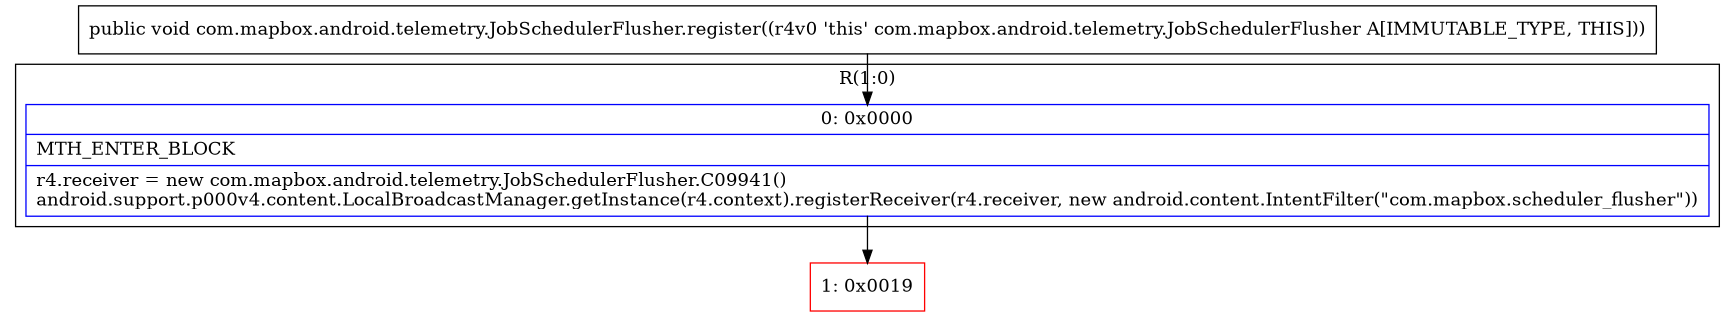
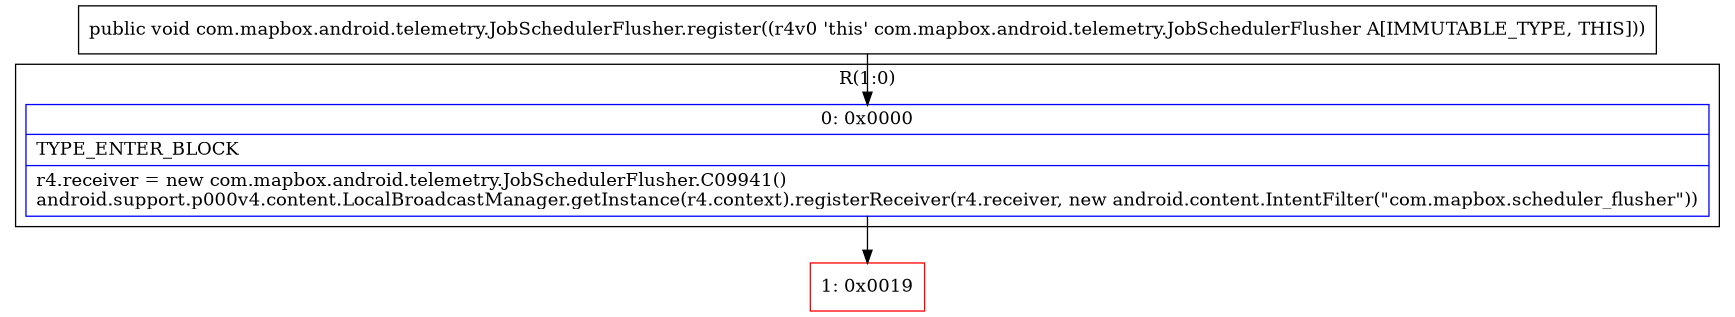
node "0: 0x0000": text "MTH_ENTER_BLOCK" -> "TYPE_ENTER_BLOCK"
